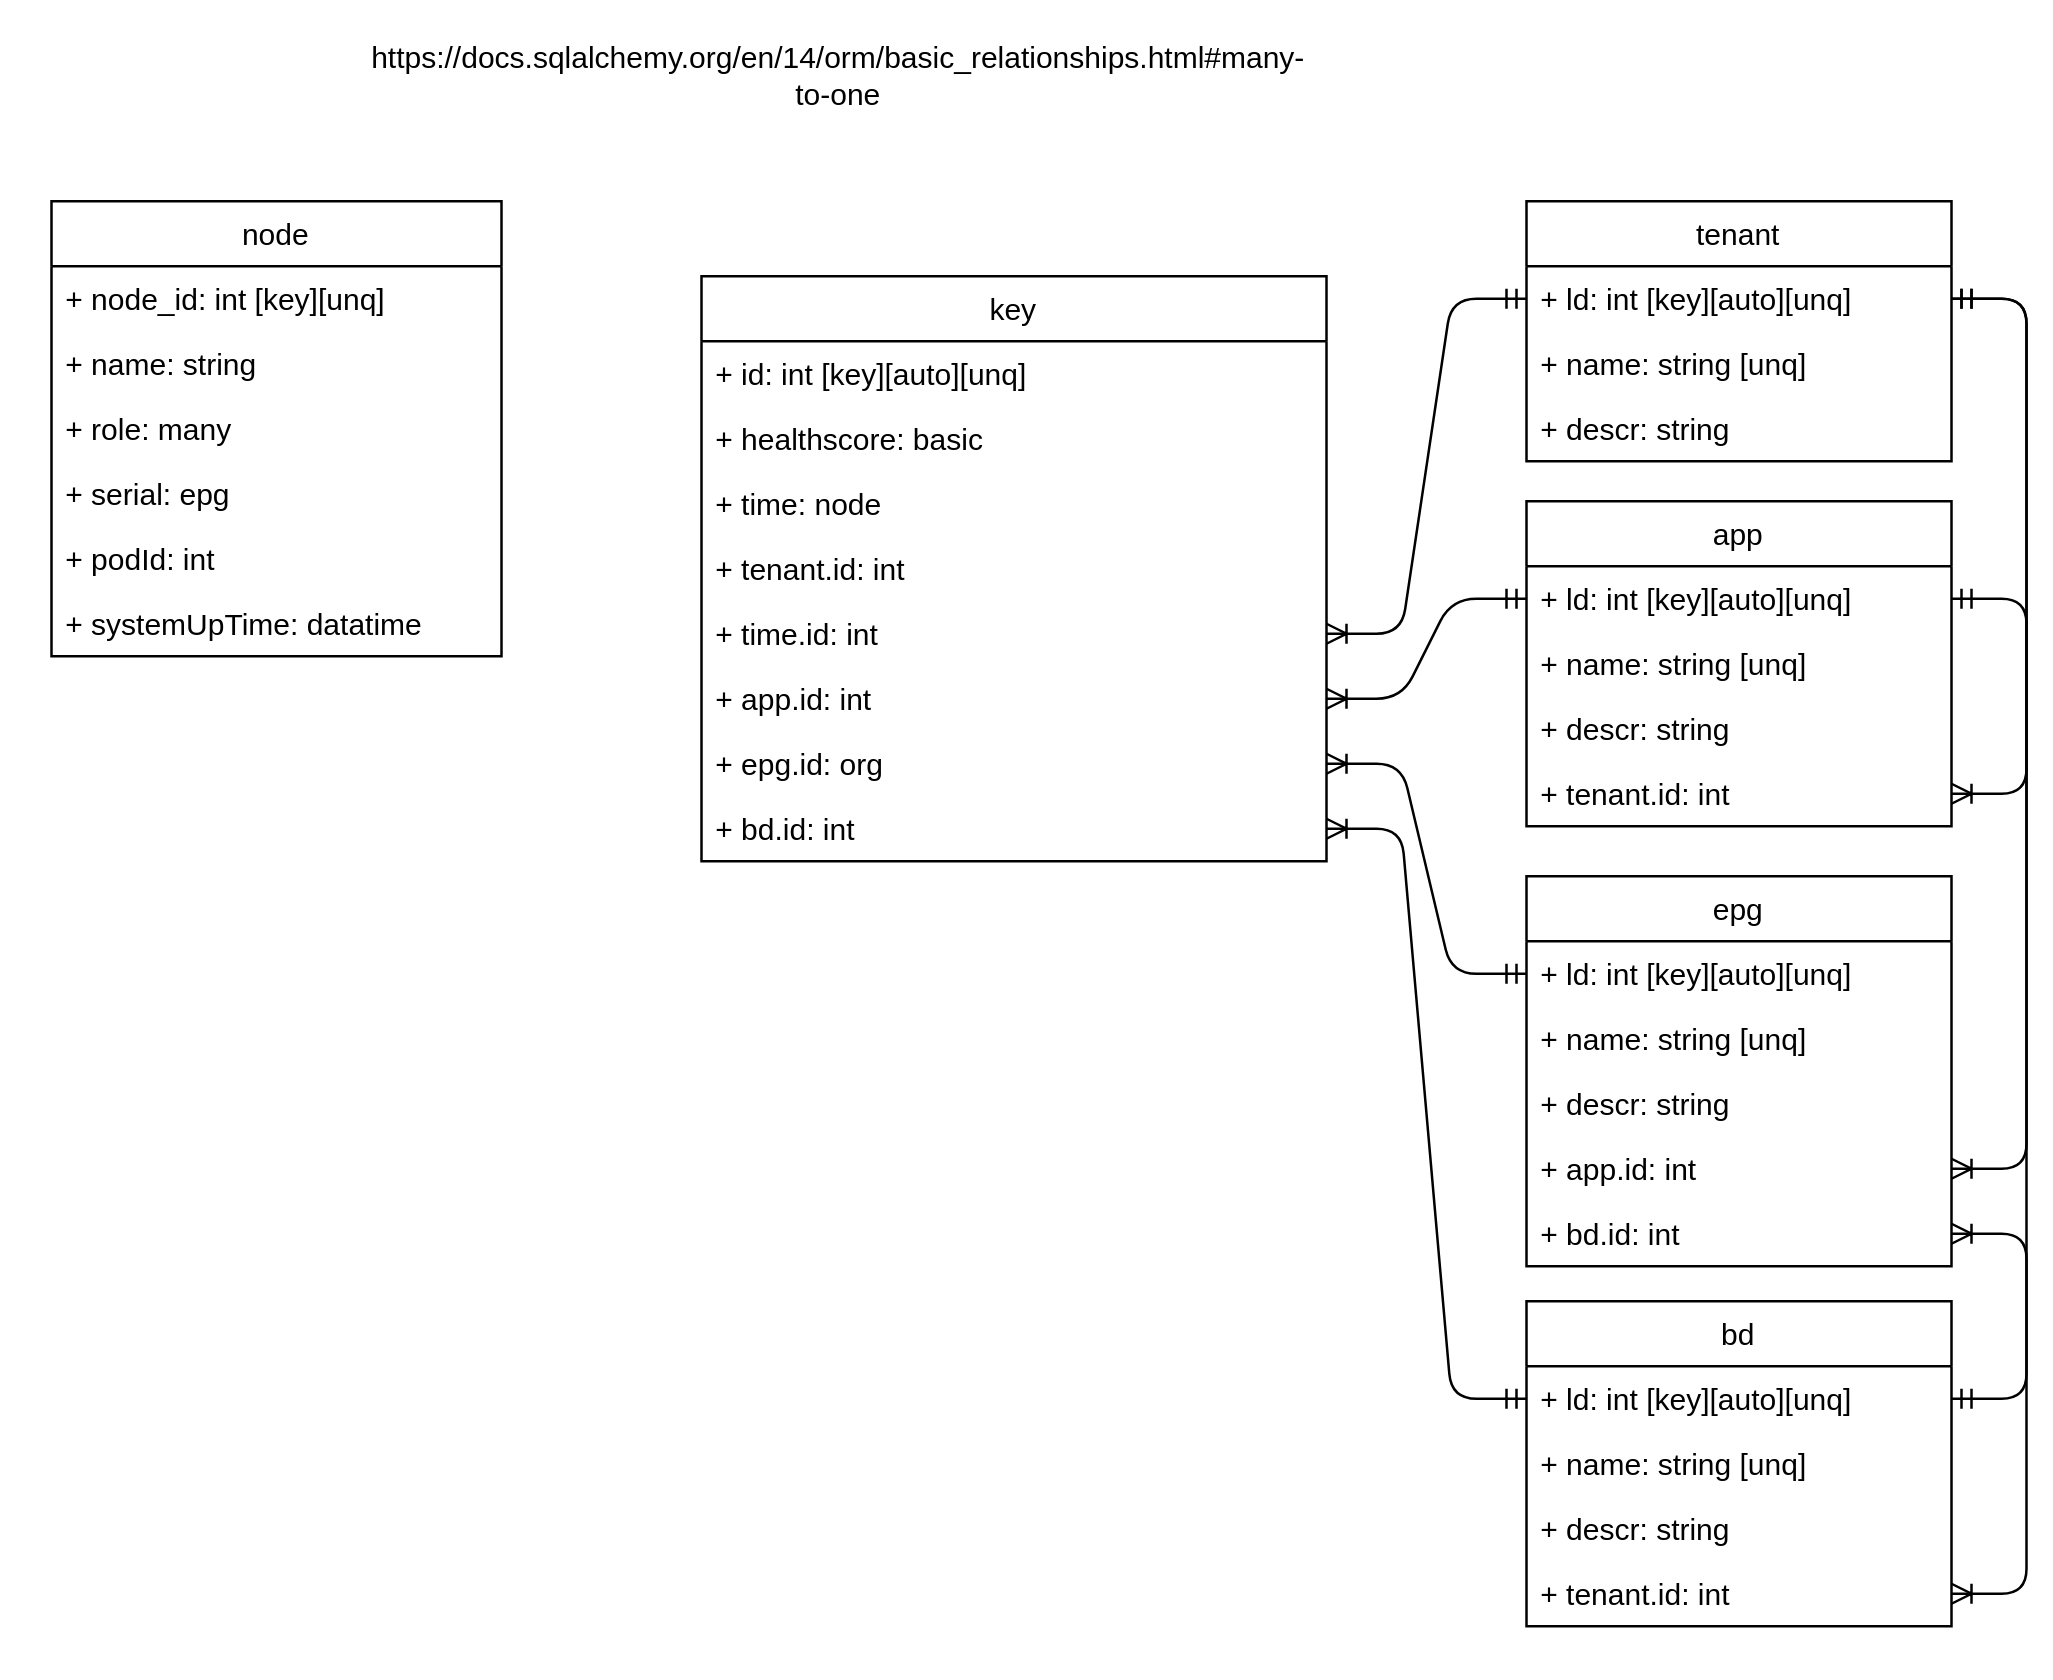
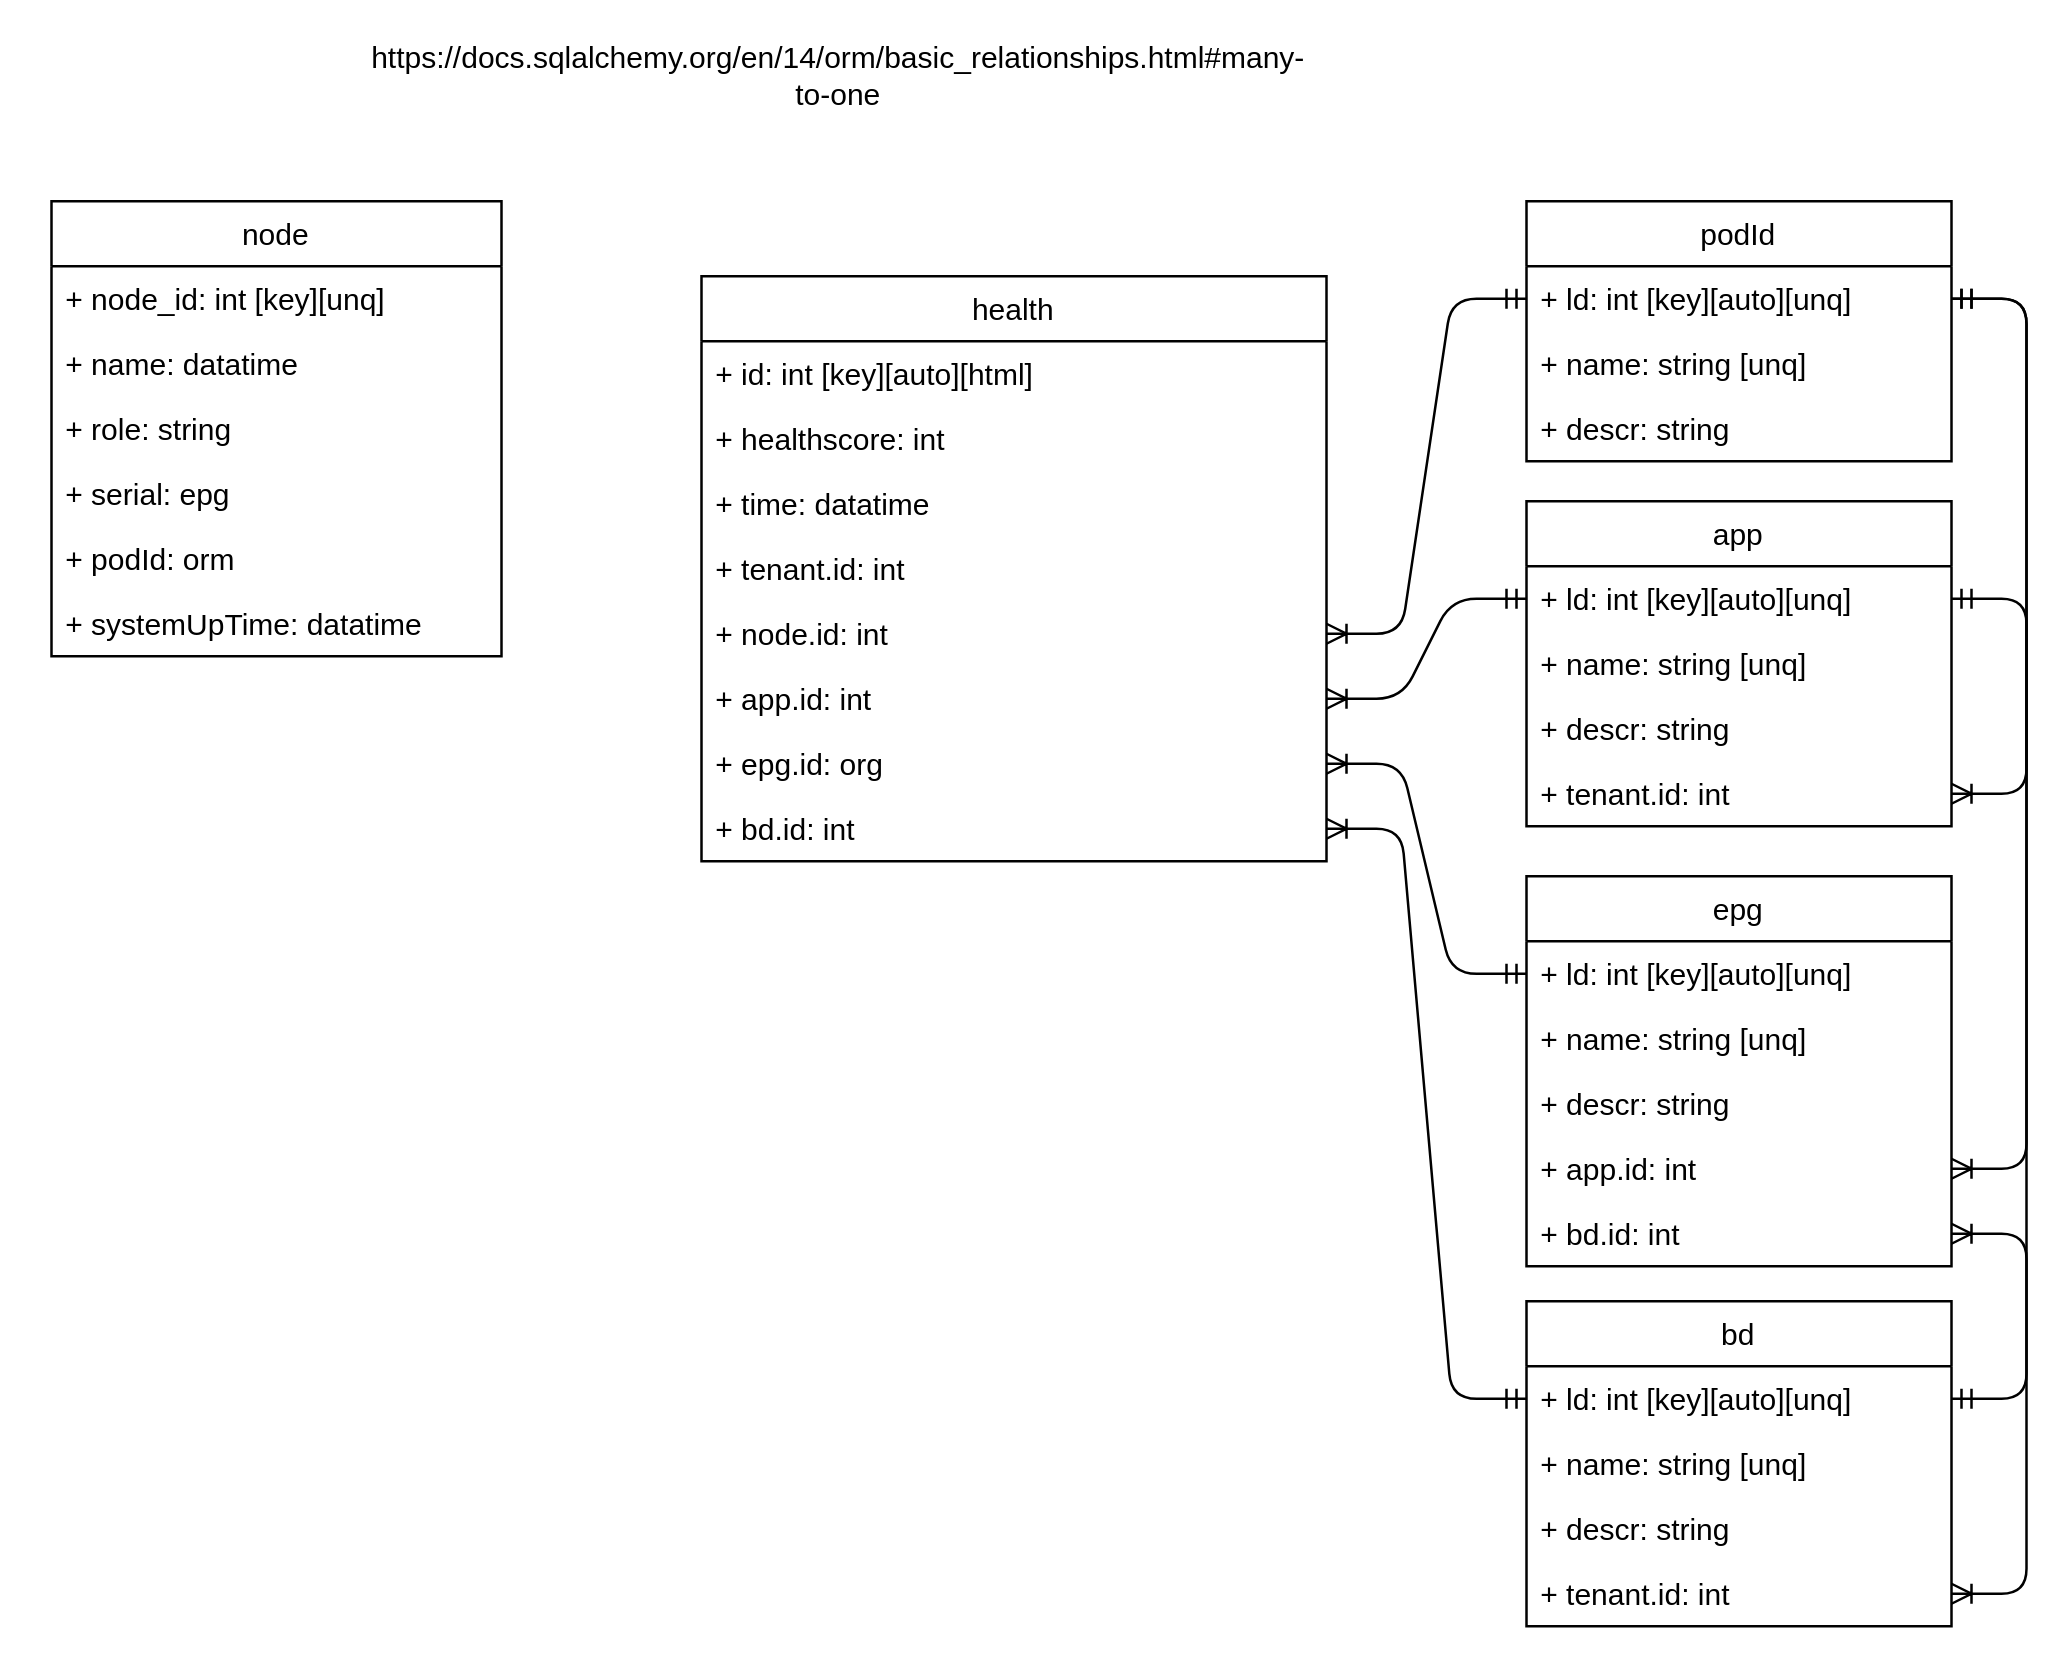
node "tenant": label "tenant" -> "podId"
node "key": label "key" -> "health"
node "+ name: string": label "+ name: string" -> "+ name: datatime"
node "+ id: int [key][auto][unq]": label "+ id: int [key][auto][unq]" -> "+ id: int [key][auto][html]"
node "+ role: many": label "+ role: many" -> "+ role: string"
node "+ healthscore: basic": label "+ healthscore: basic" -> "+ healthscore: int"
node "+ time: node": label "+ time: node" -> "+ time: datatime"
node "+ podId: int": label "+ podId: int" -> "+ podId: orm"
node "+ time.id: int": label "+ time.id: int" -> "+ node.id: int"
